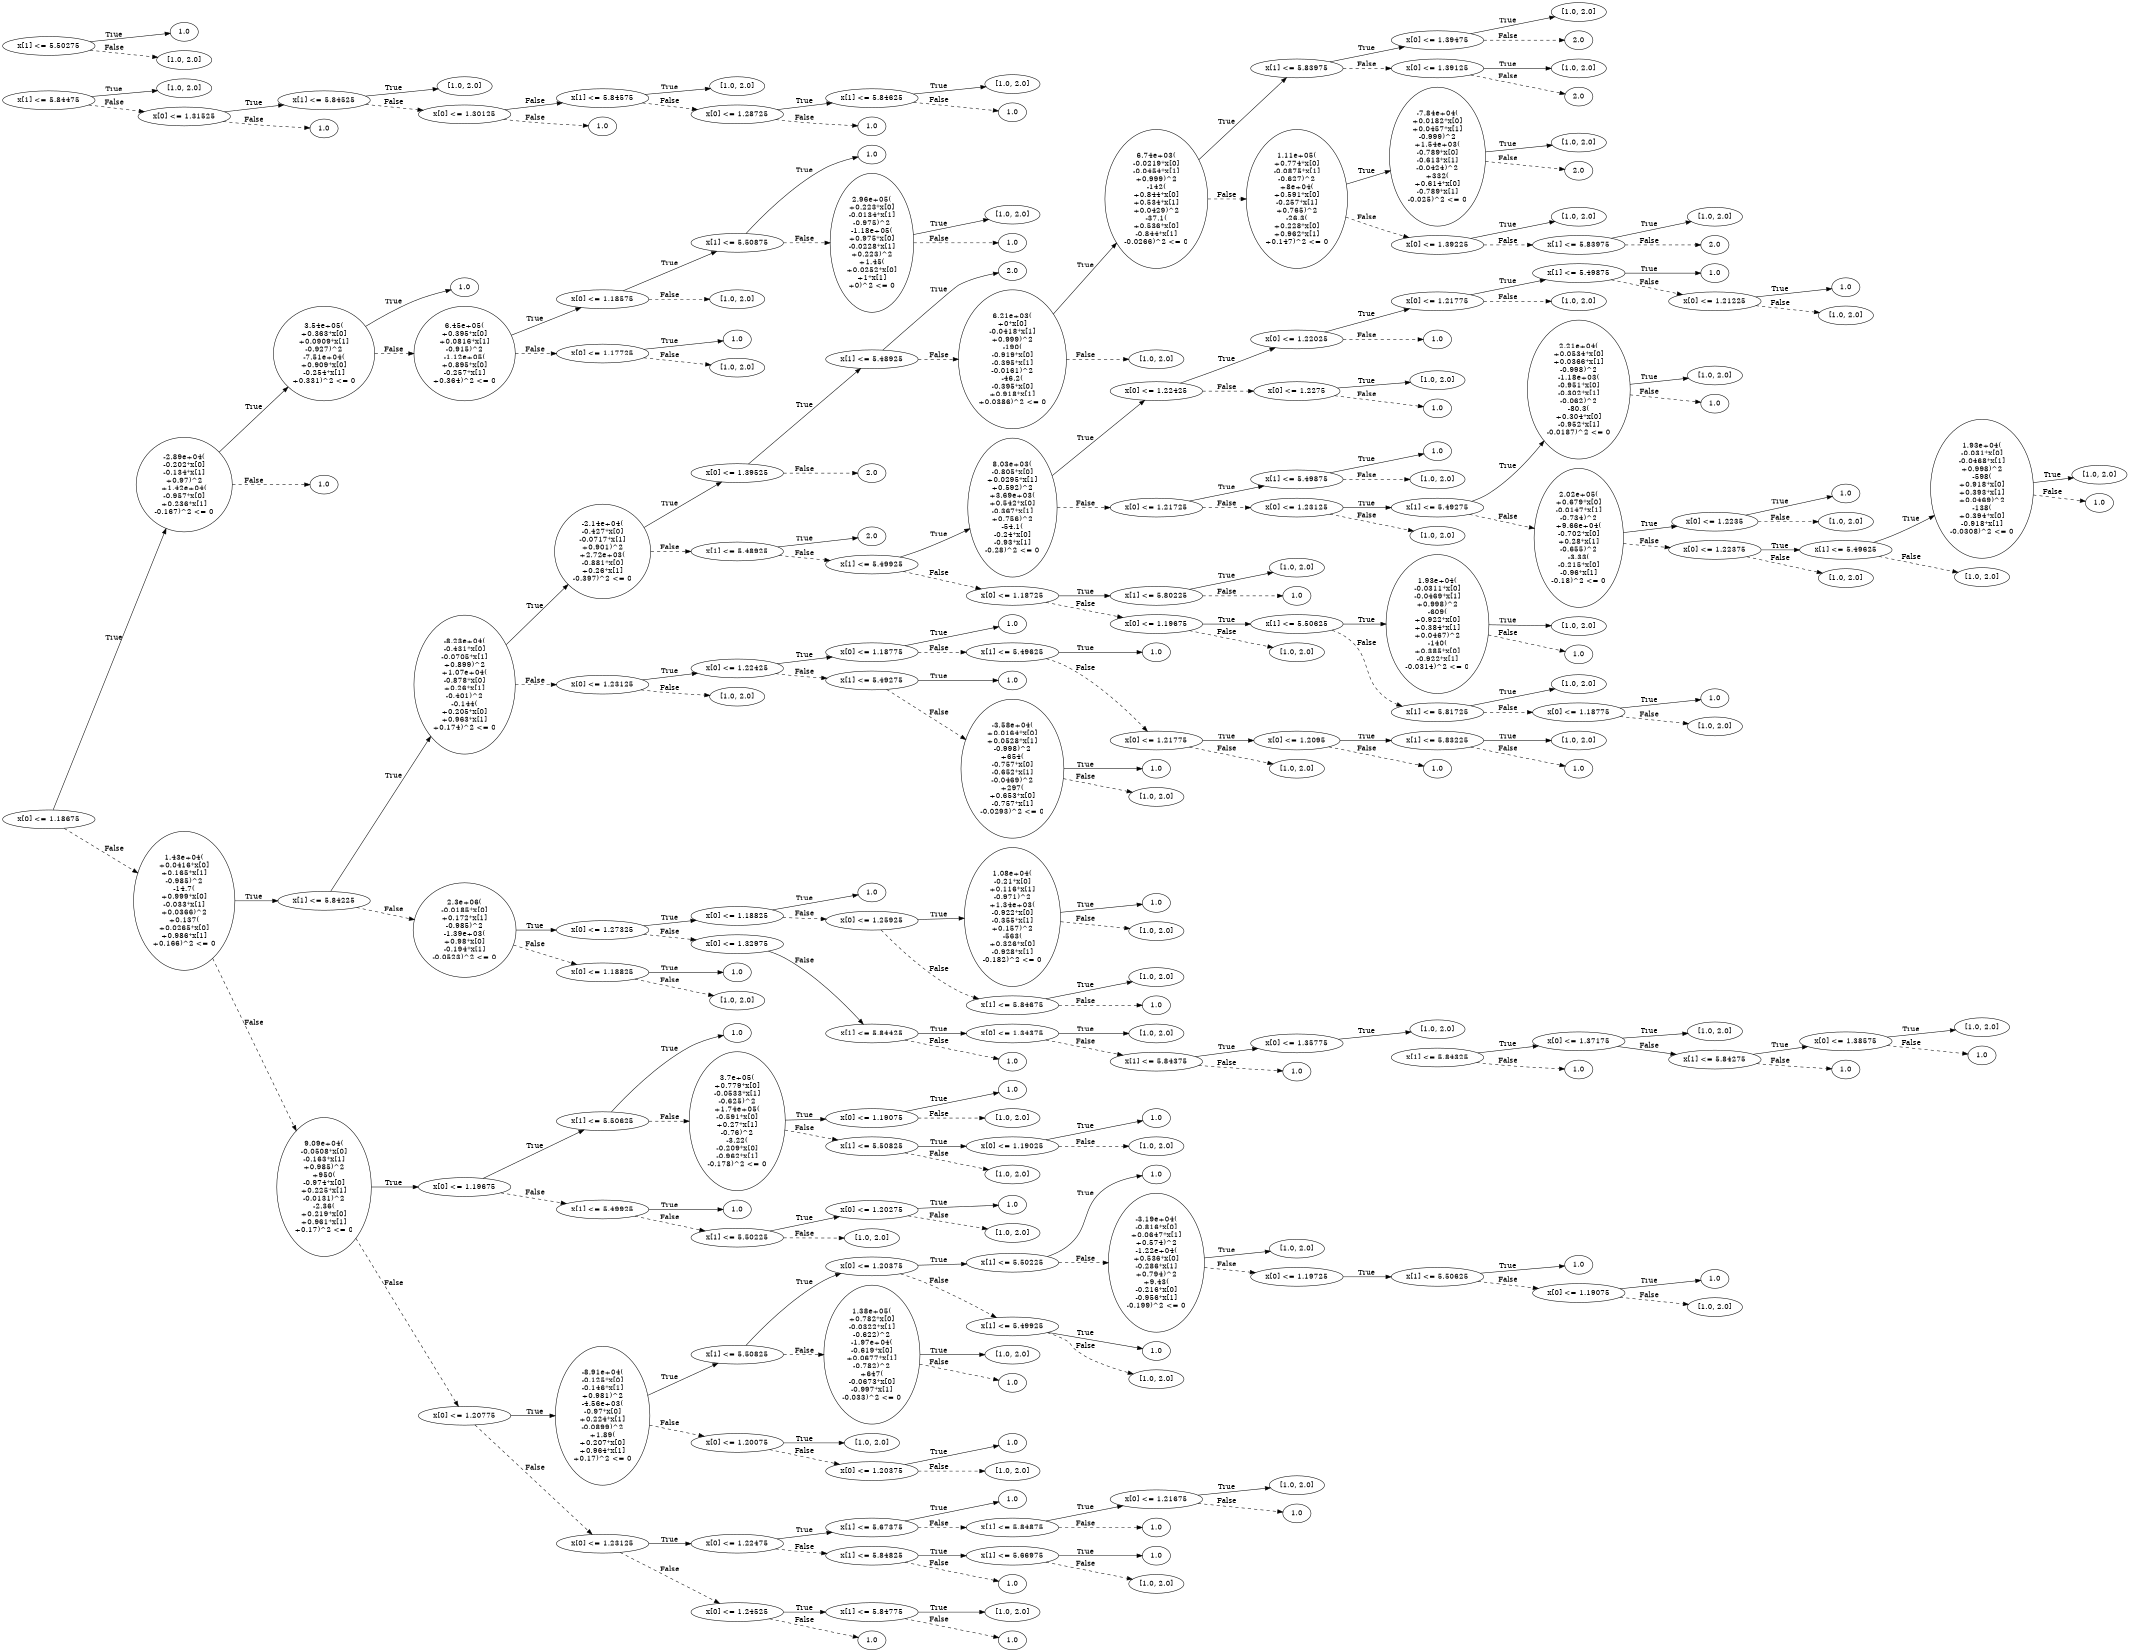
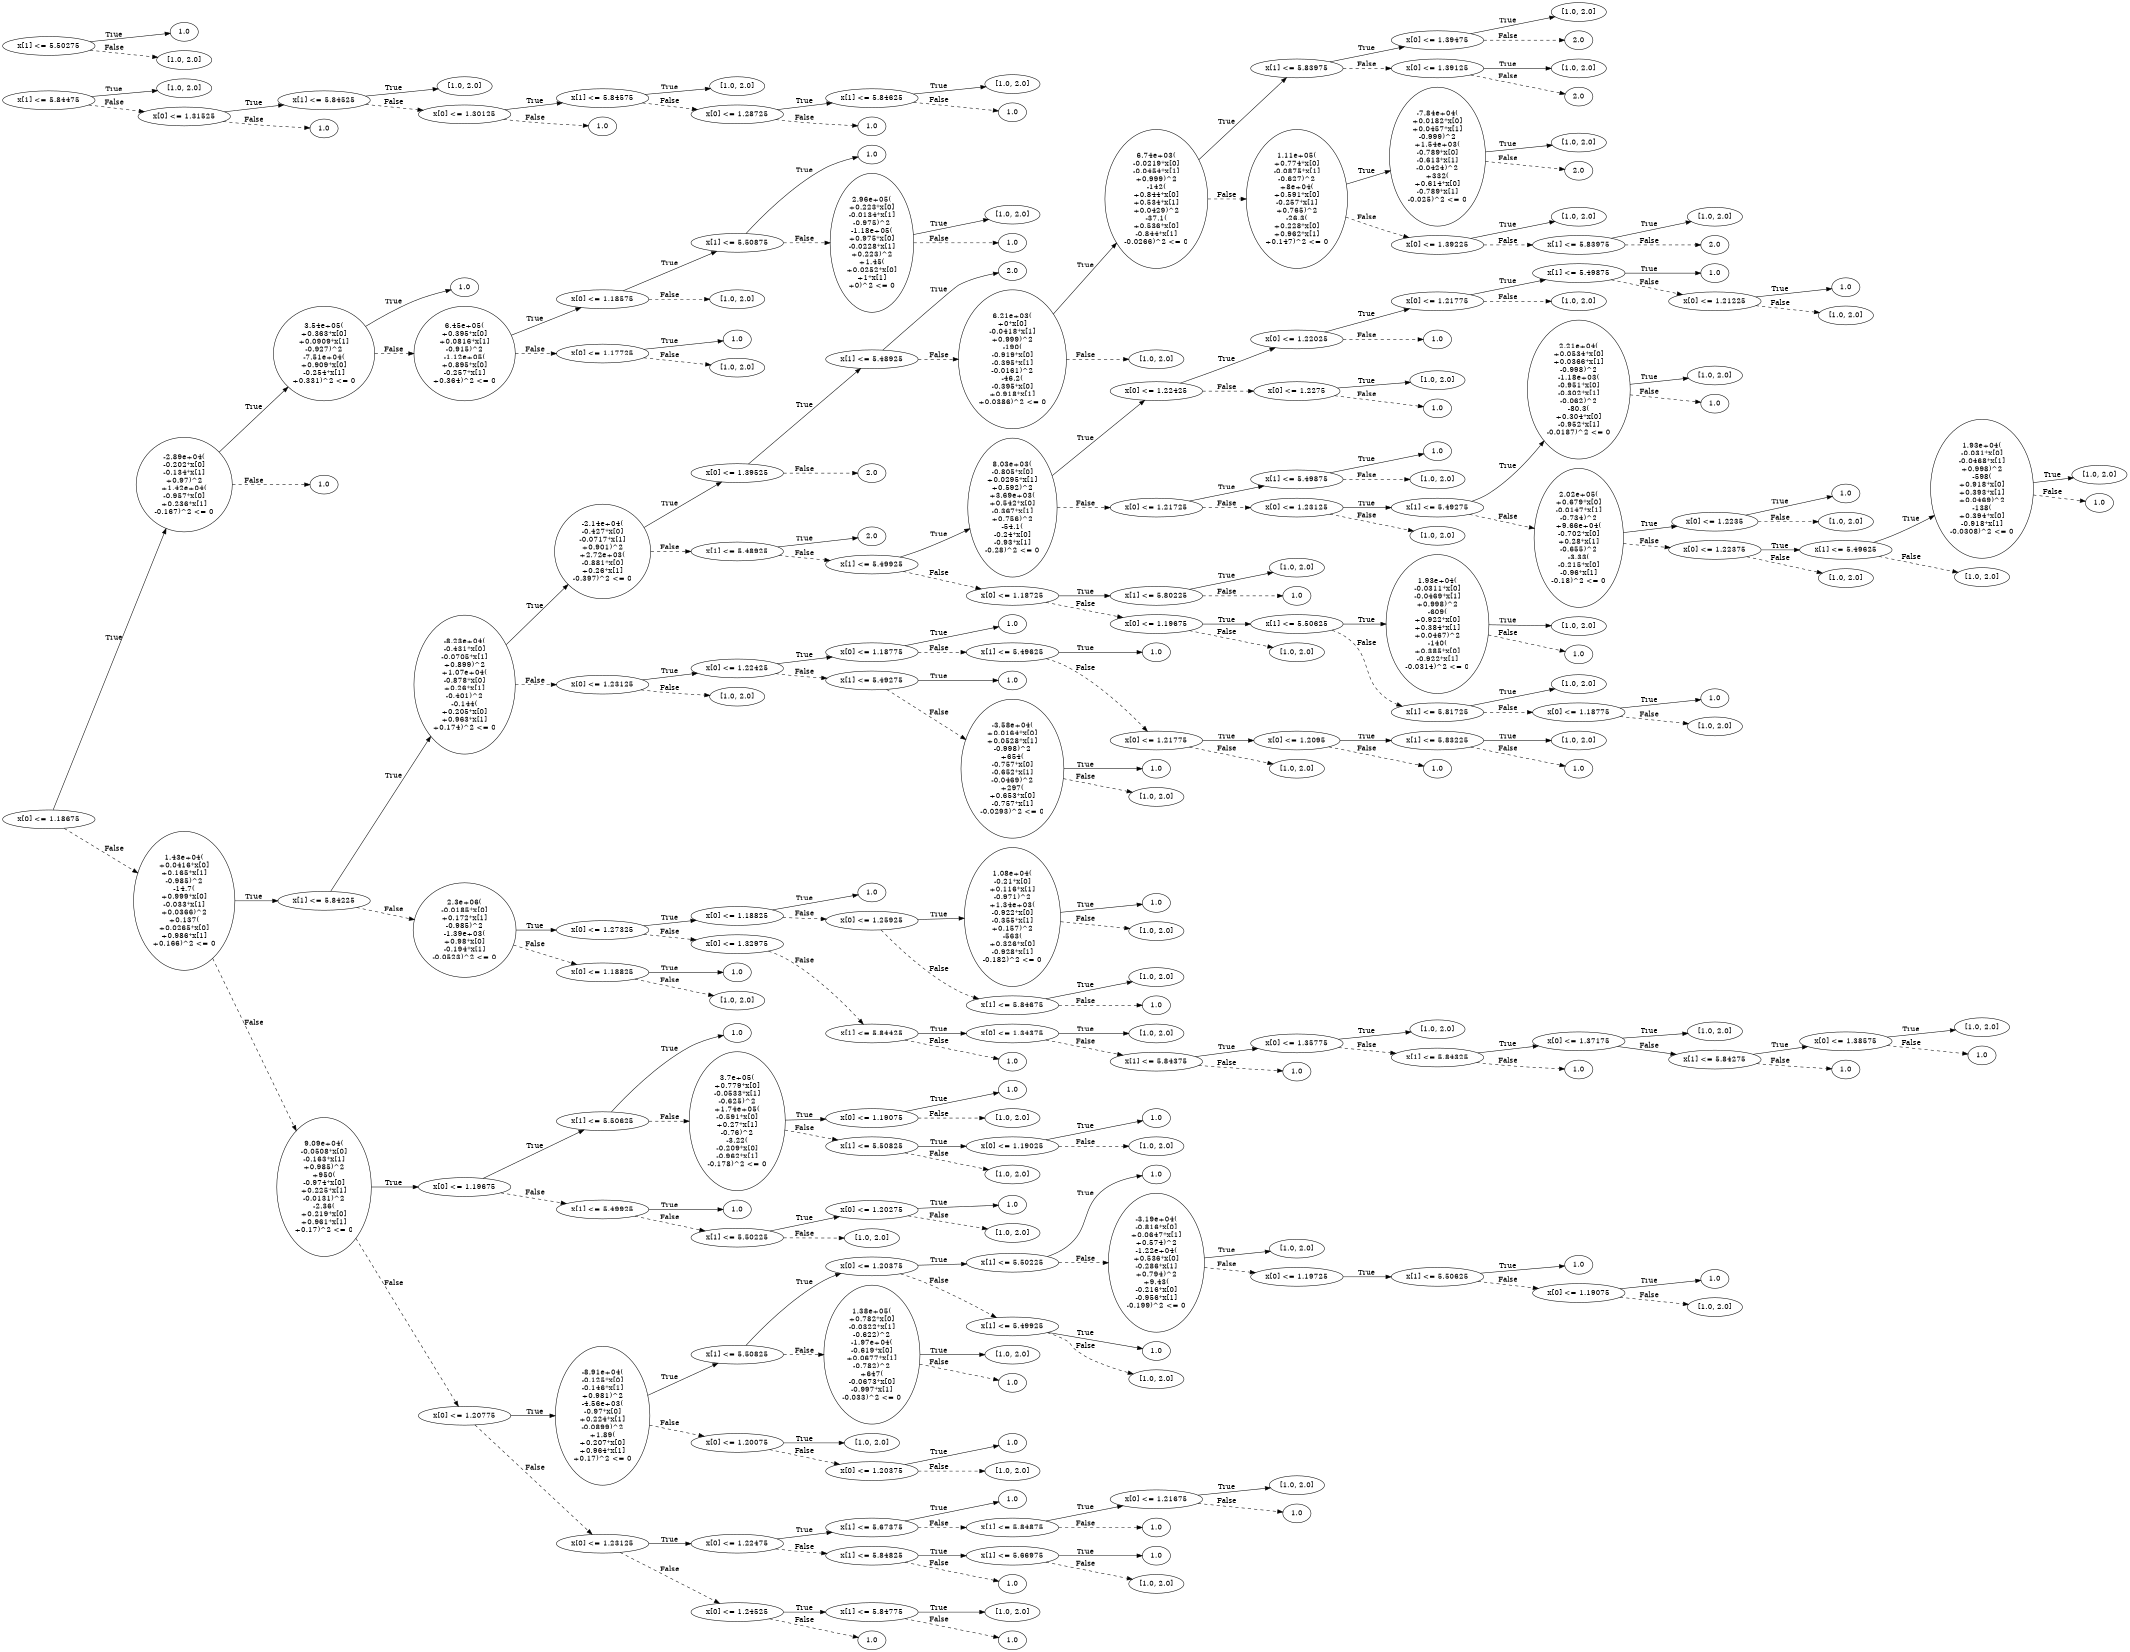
edge "x[0] <= 1.30125" -> "x[1] <= 5.84575": label "False" -> "True"
edge "x[0] <= 1.32975" -> "x[1] <= 5.84425": style solid -> dashed
edge "x[0] <= 1.35775" -> "x[1] <= 5.84325": added, label "False"
